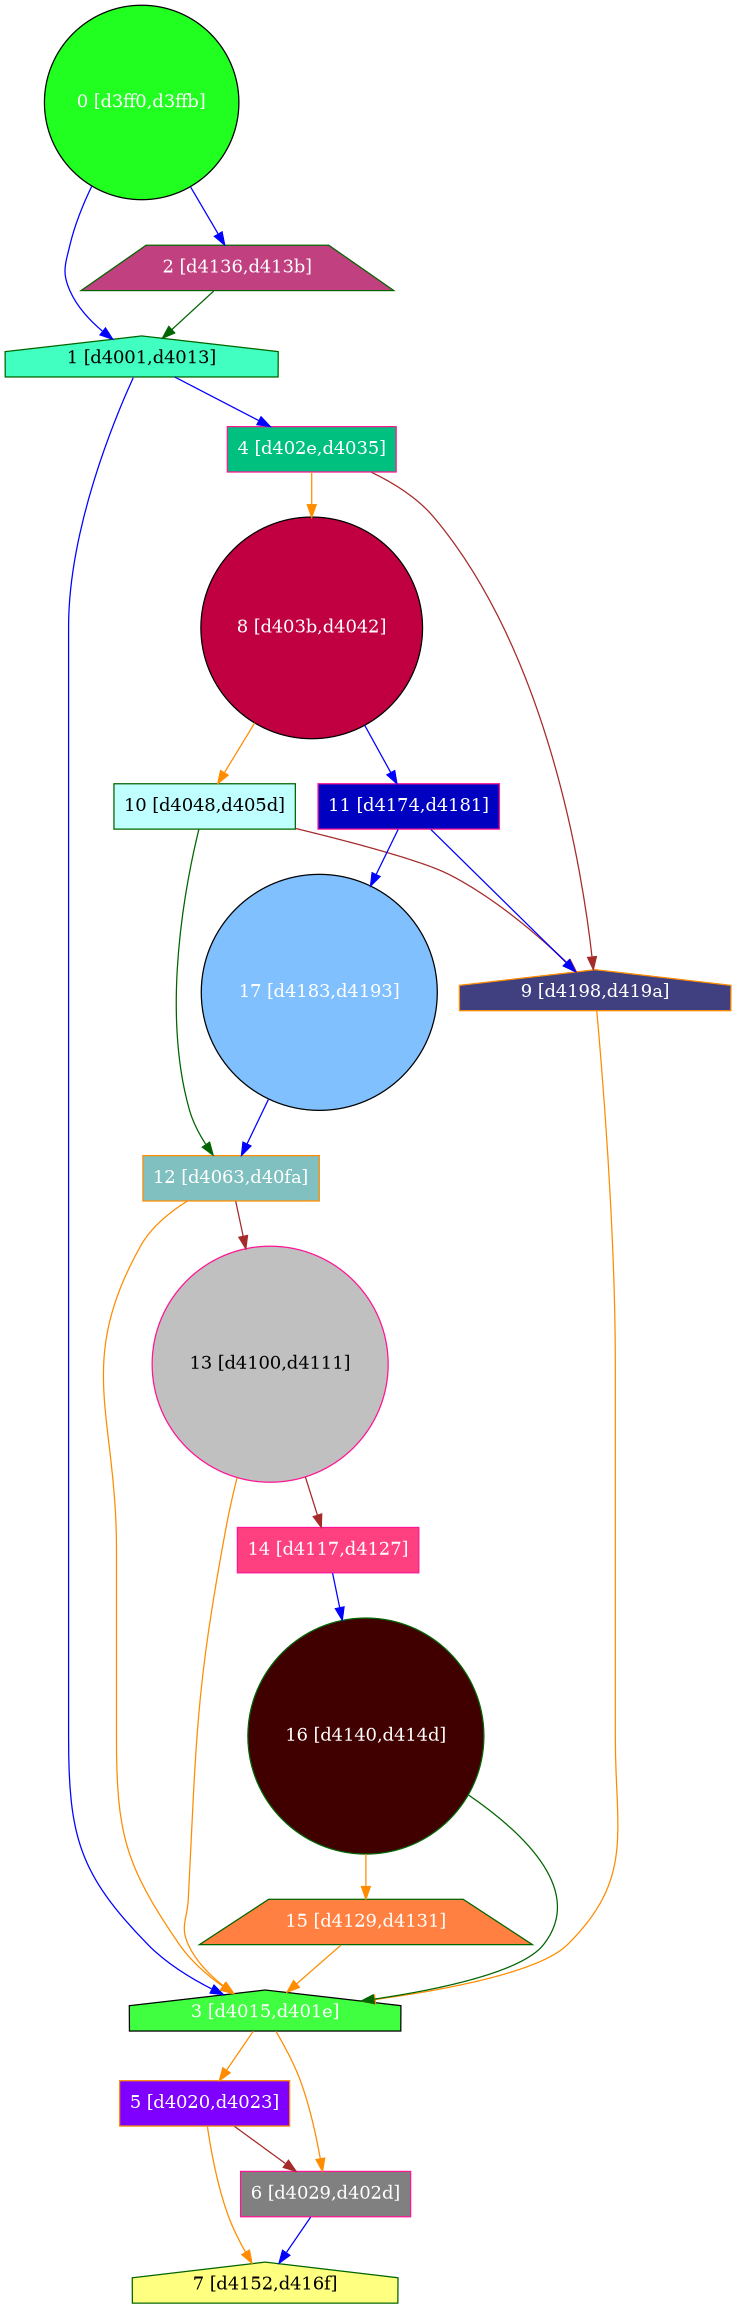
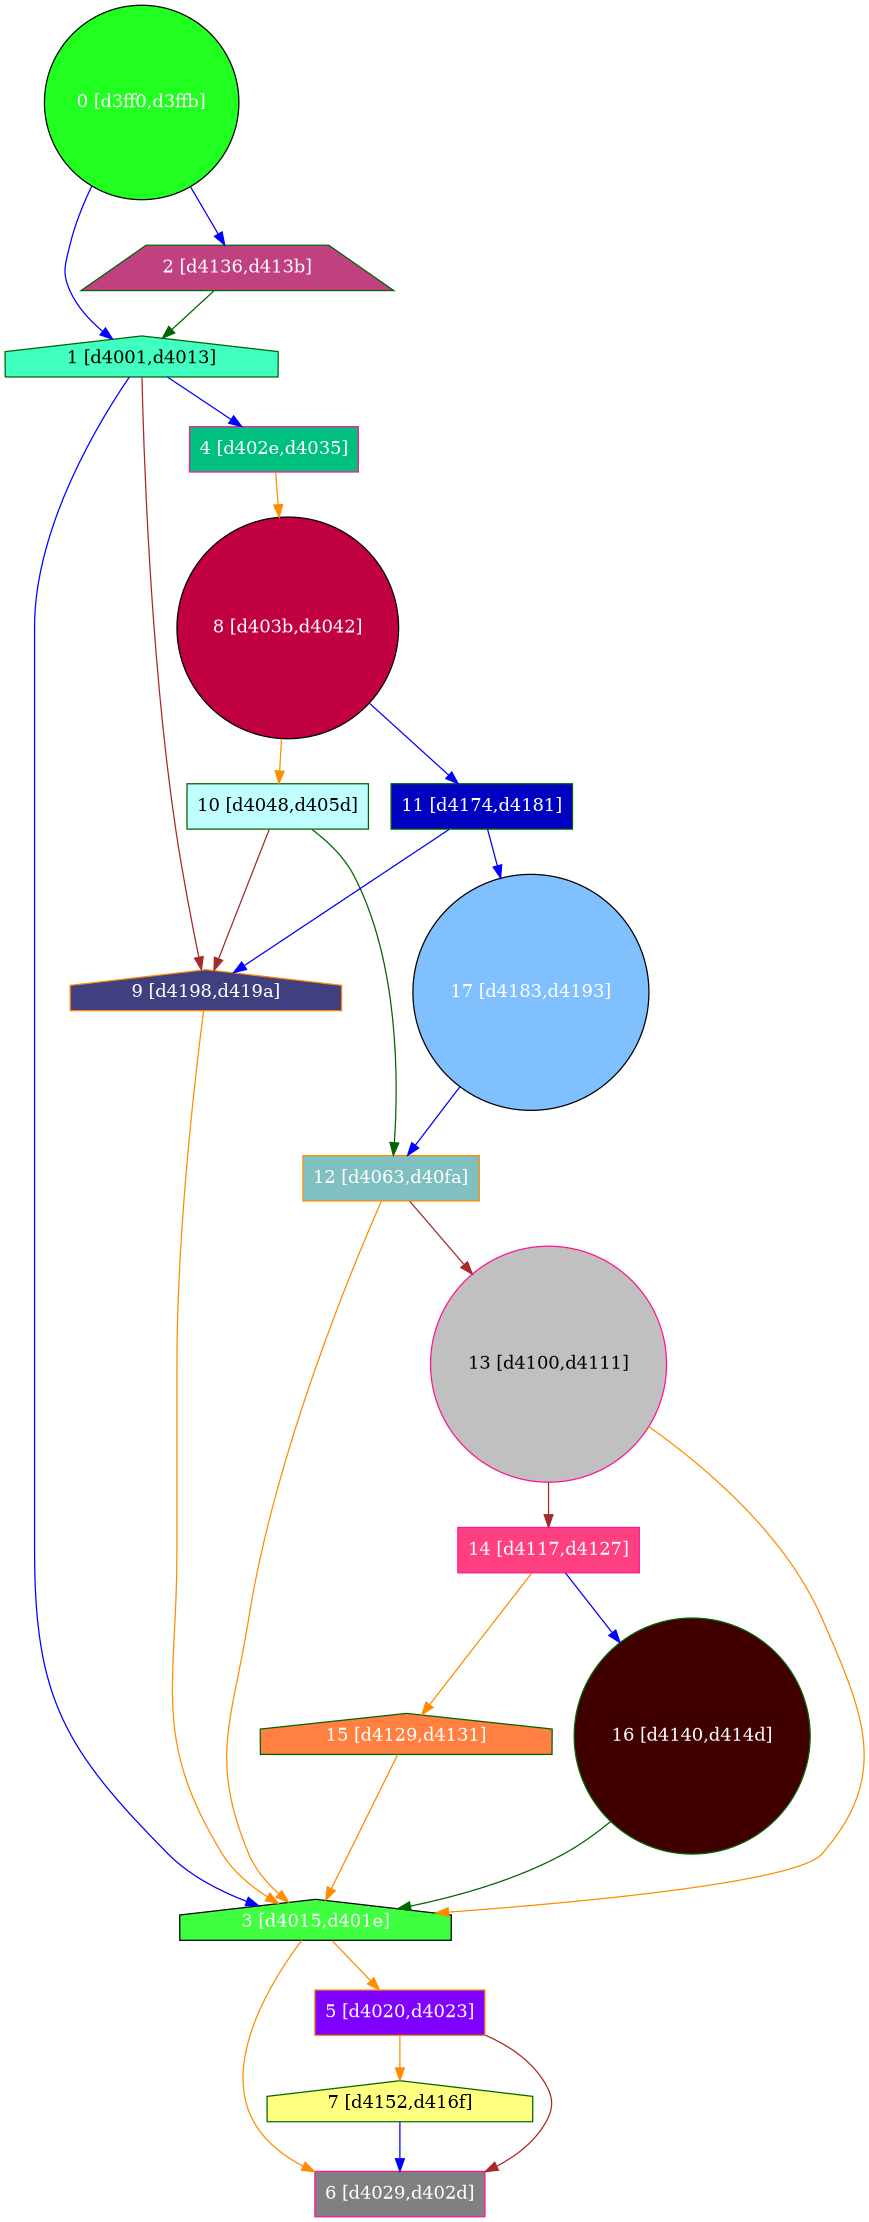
edge "4 [d402e,d4035]" -> "9 [d4198,d419a]": now "1 [d4001,d4013]" -> "9 [d4198,d419a]"
node "11 [d4174,d4181]": color deeppink -> darkgreen
edge "16 [d4140,d414d]" -> "15 [d4129,d4131]": now "14 [d4117,d4127]" -> "15 [d4129,d4131]"
node "15 [d4129,d4131]": shape trapezium -> house
edge "6 [d4029,d402d]" -> "7 [d4152,d416f]": reversed
